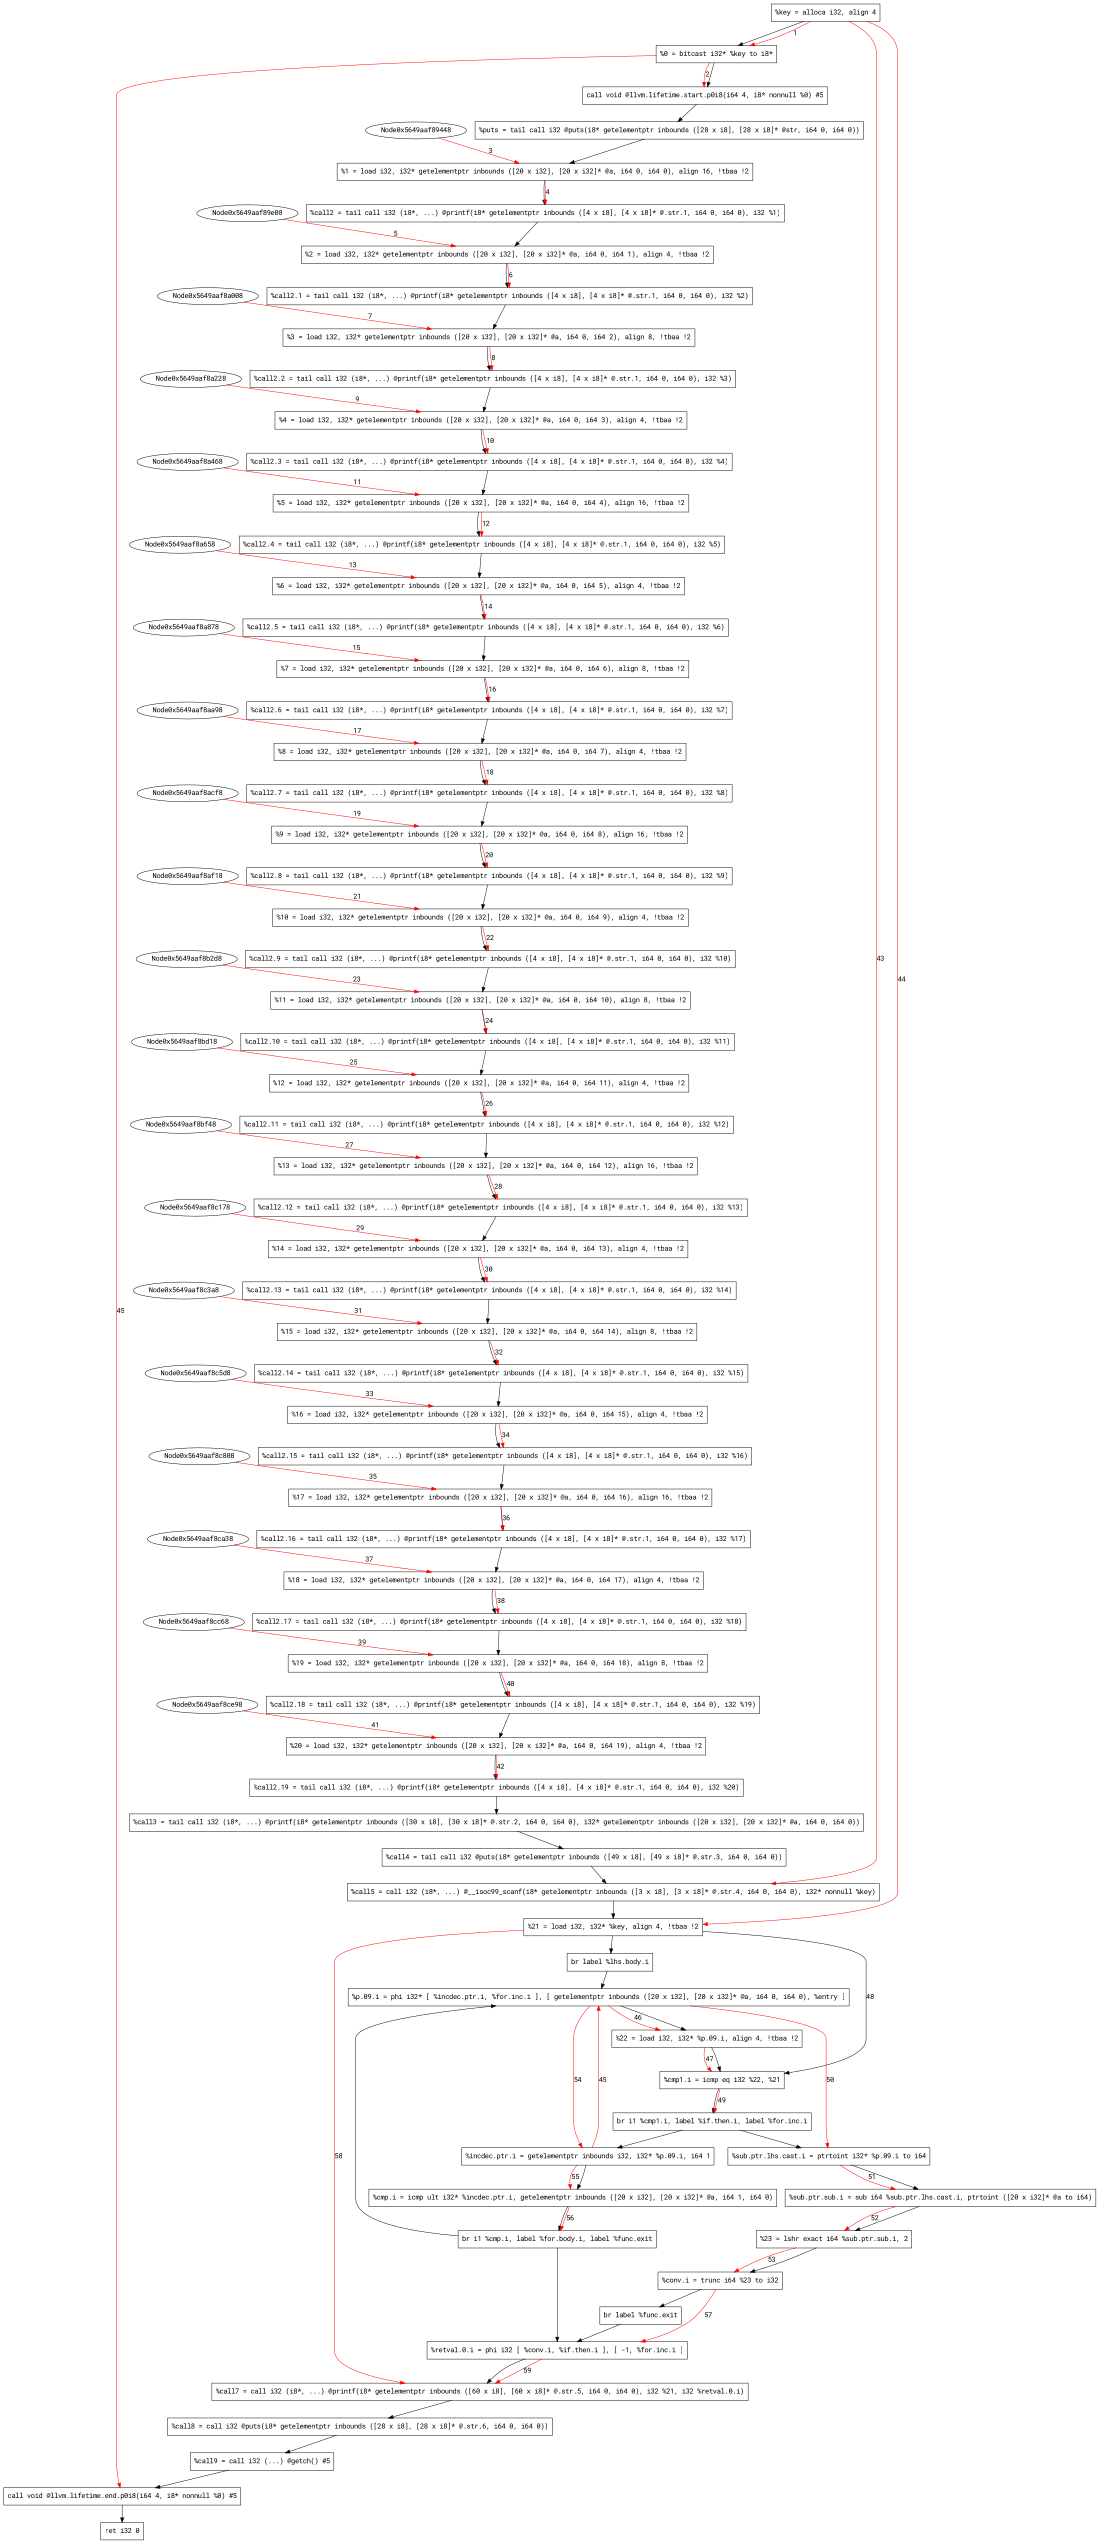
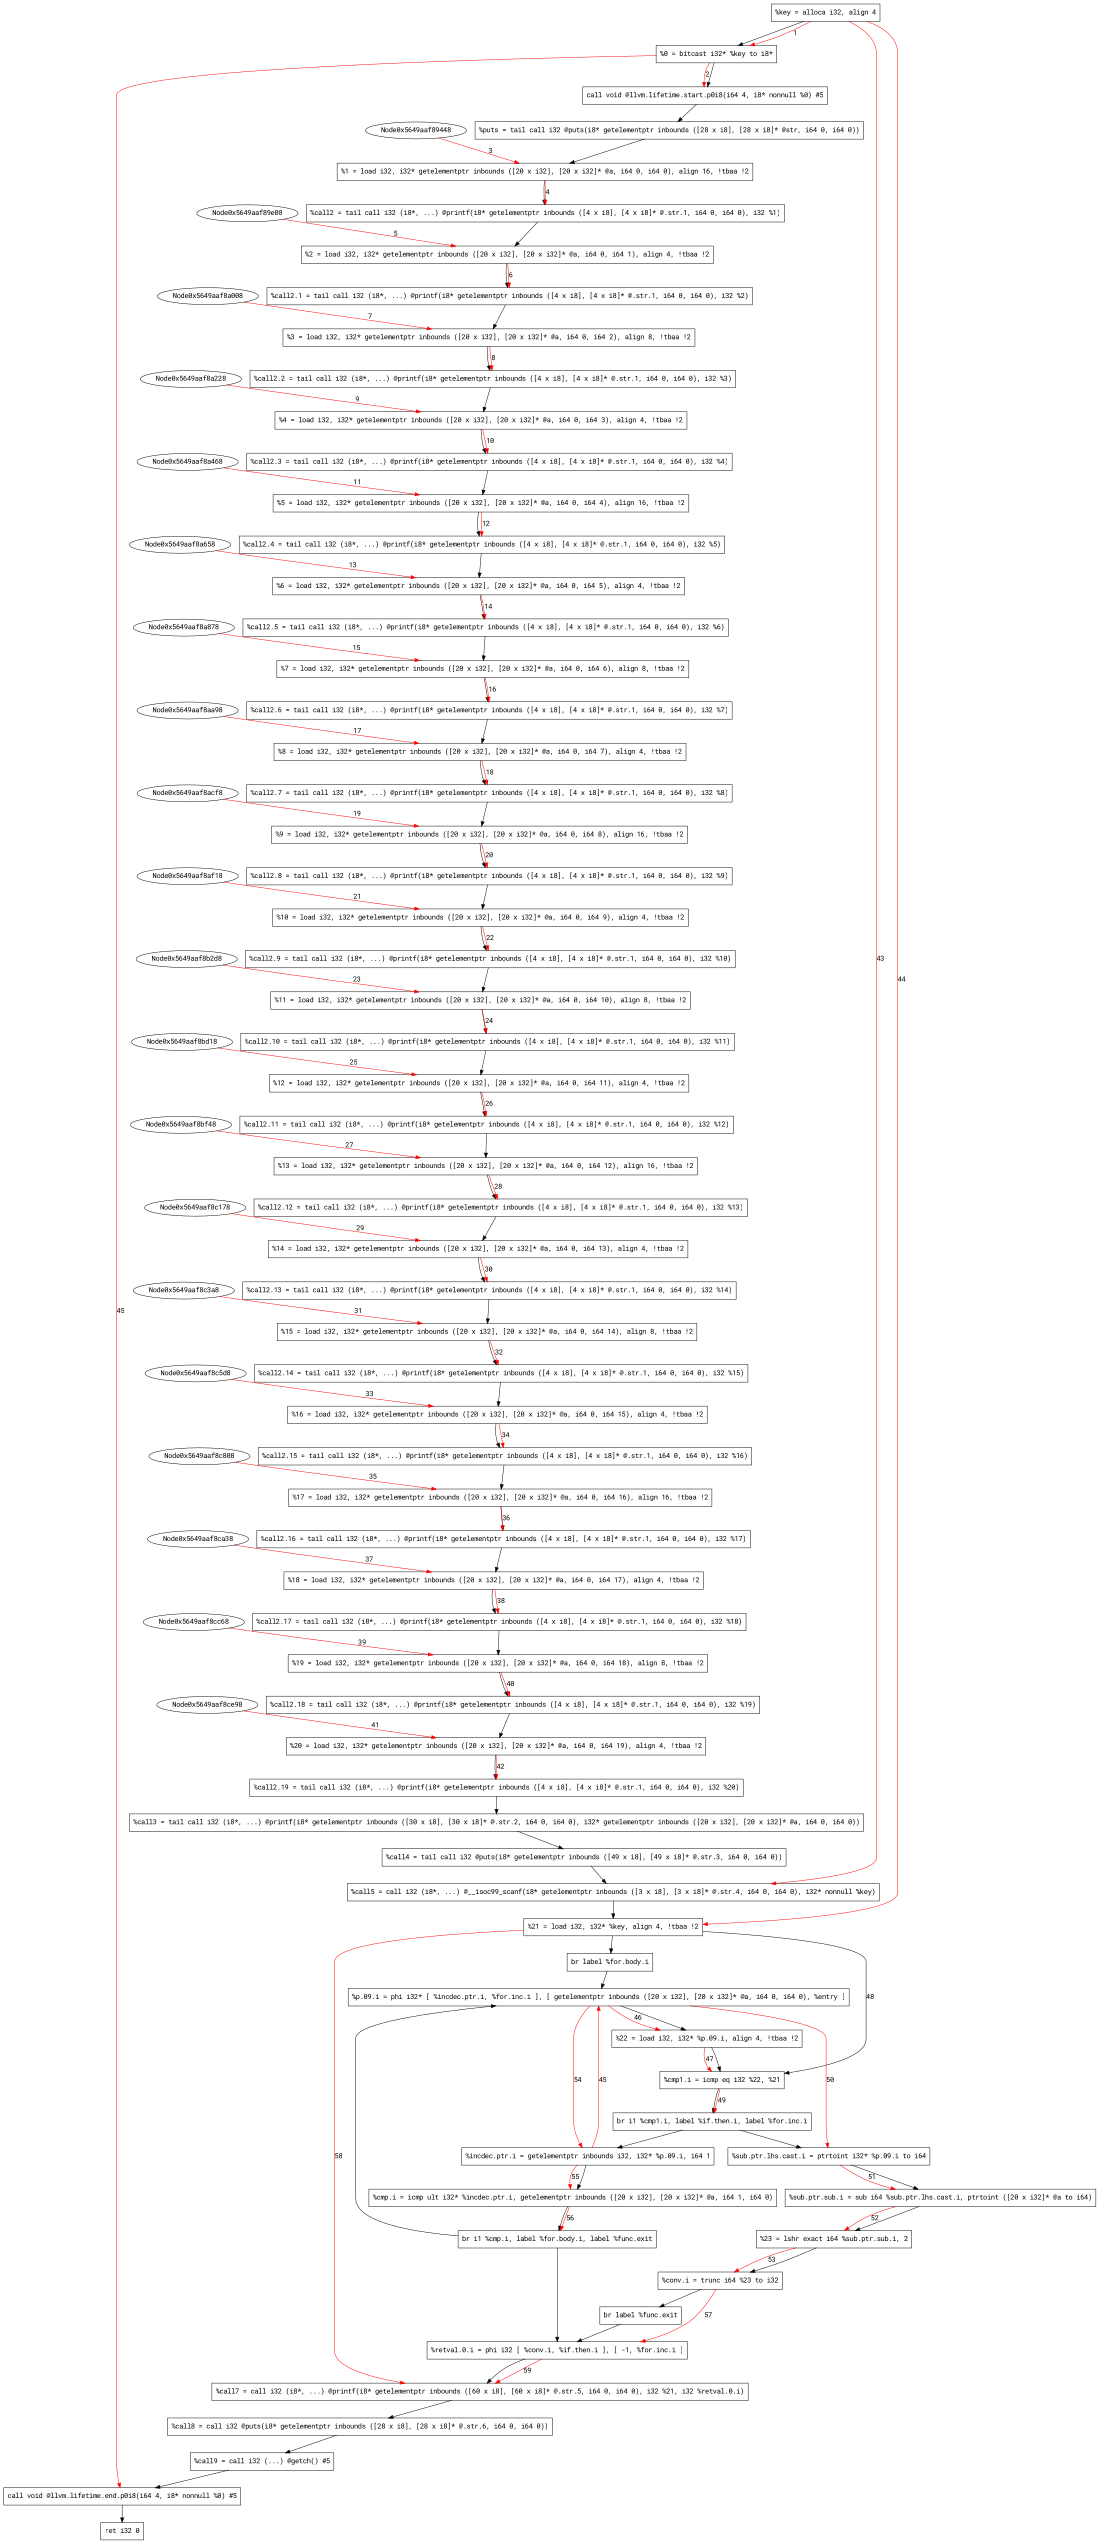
node "br label %lhs.body.i": label "br label %lhs.body.i" -> "br label %for.body.i"
